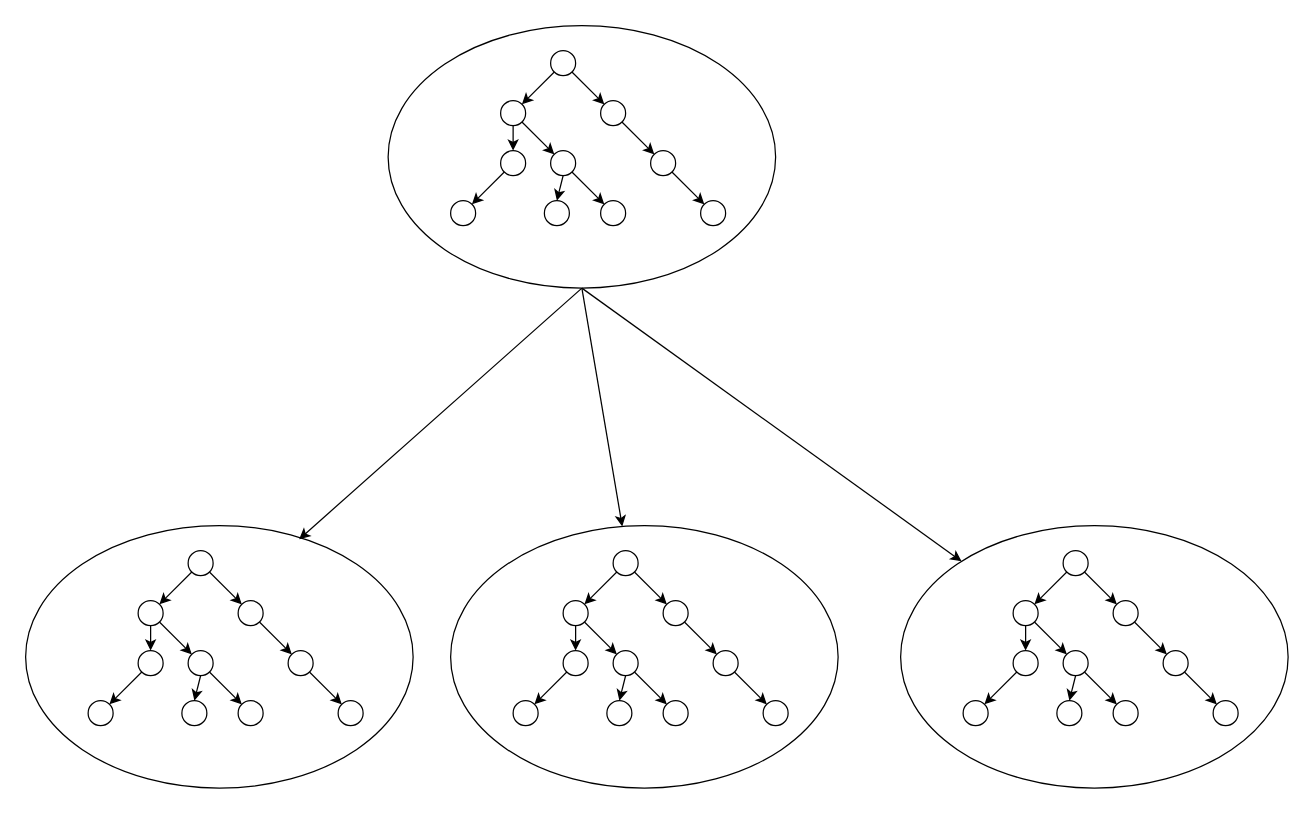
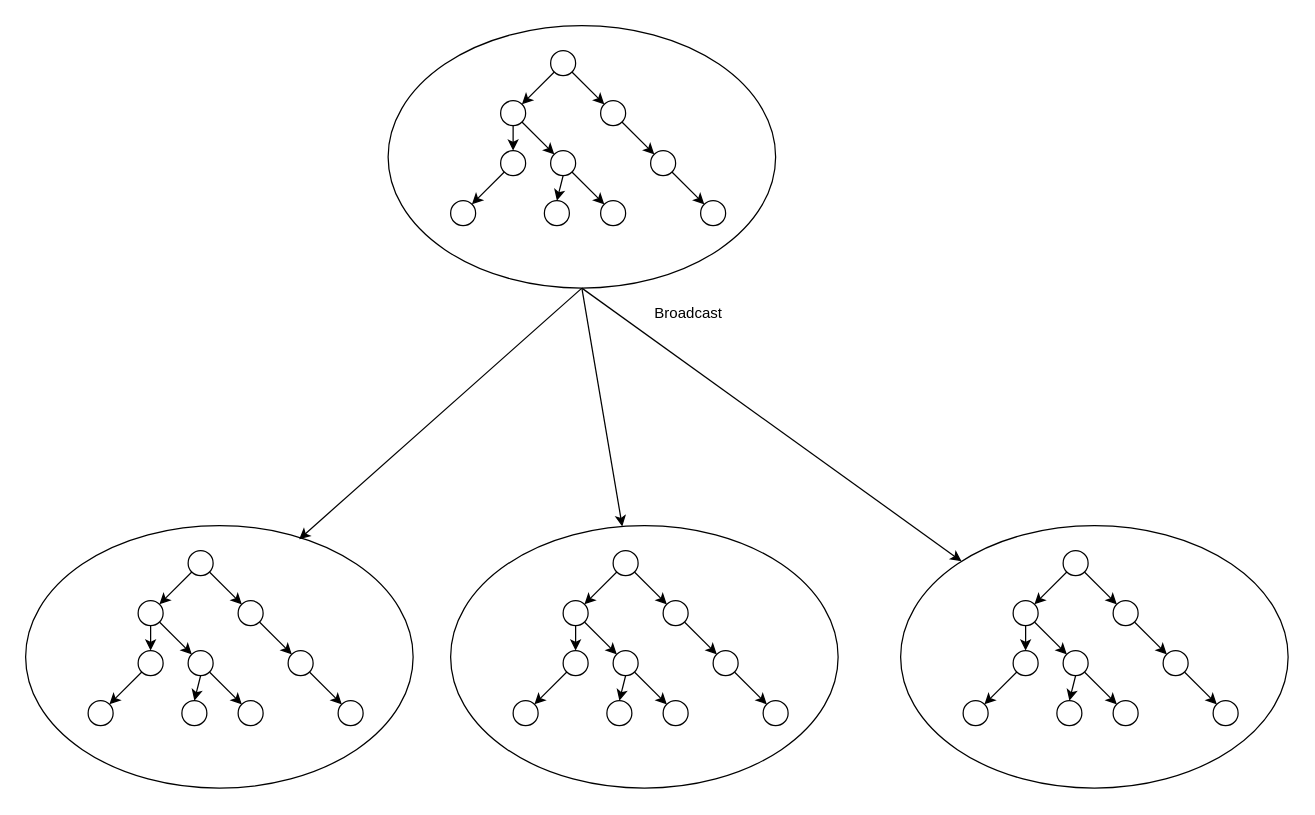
node "Broadcast": added
